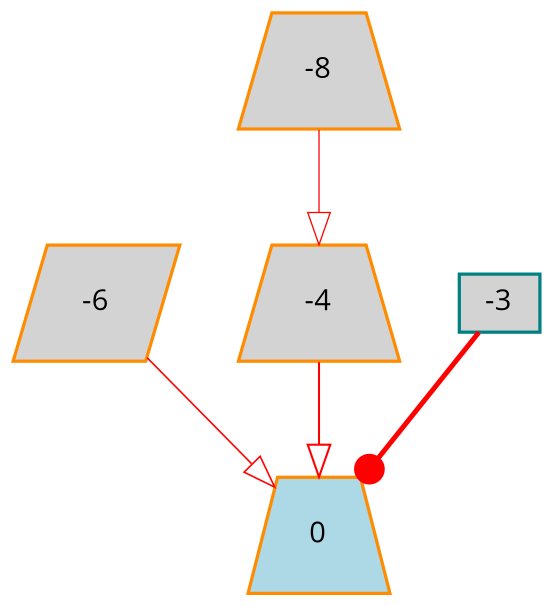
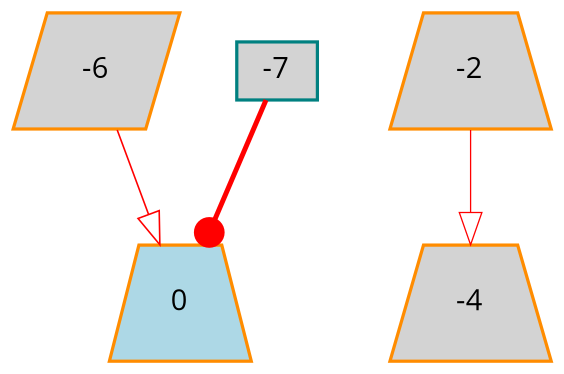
node "-8": label "-8" -> "-2"
node "-3": label "-3" -> "-7"
edge "-4" -> "0": removed
